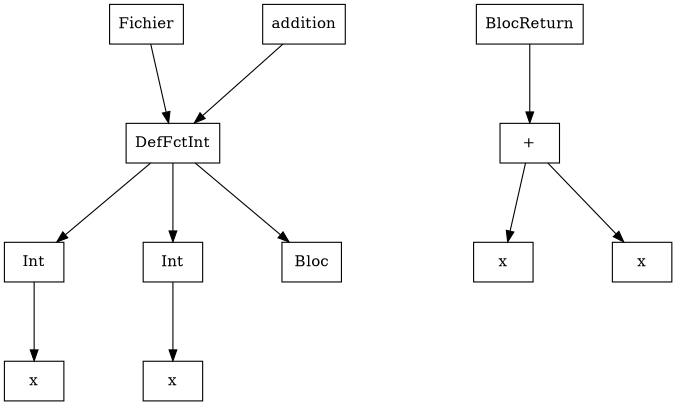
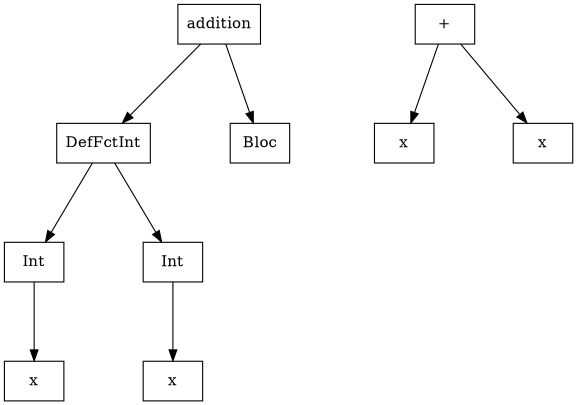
node "Fichier": removed
node "BlocReturn": removed
edge "DefFctInt" -> "Bloc": now "addition" -> "Bloc"
